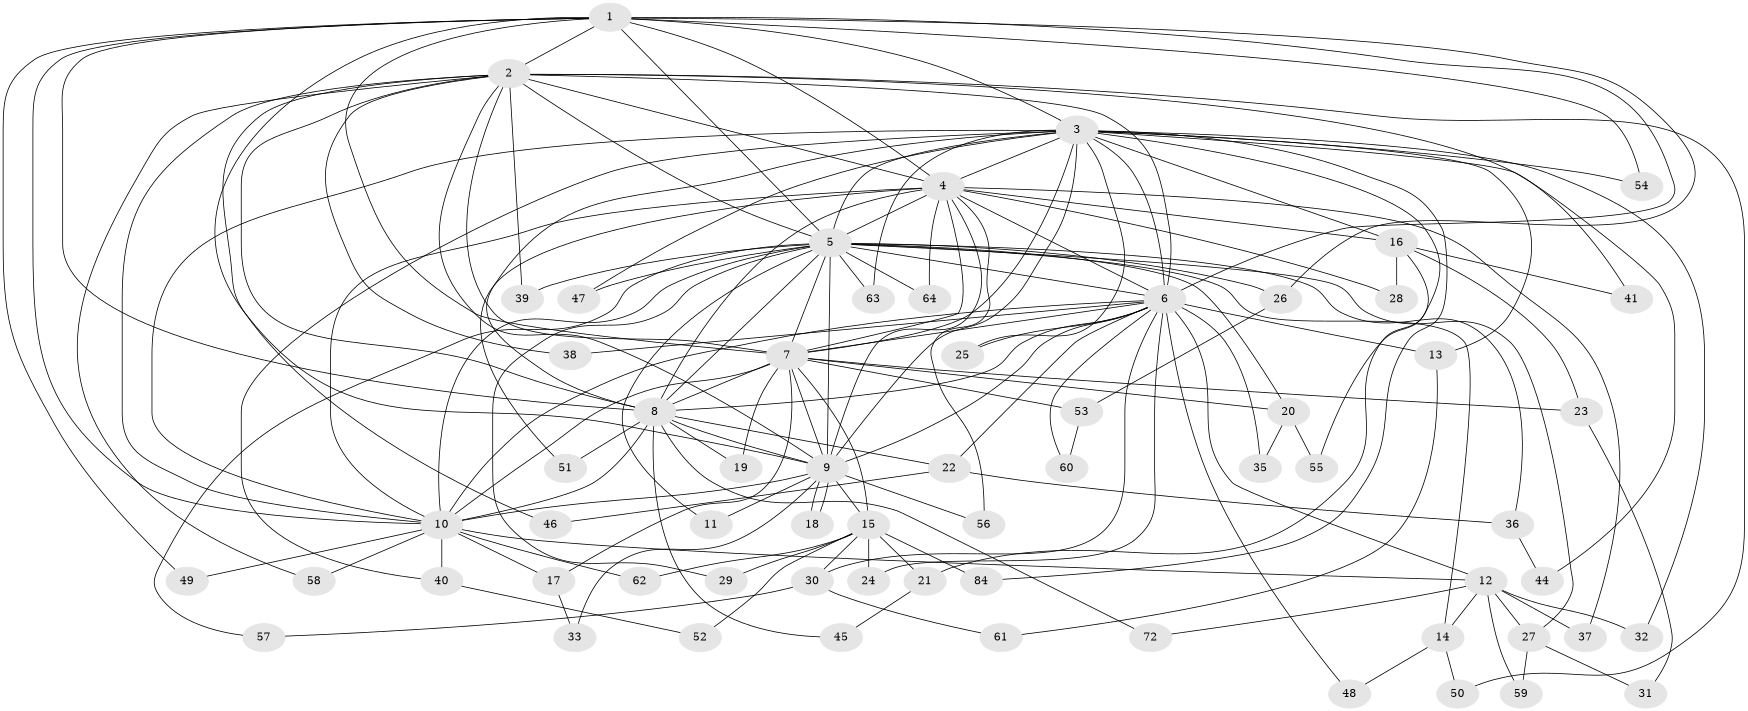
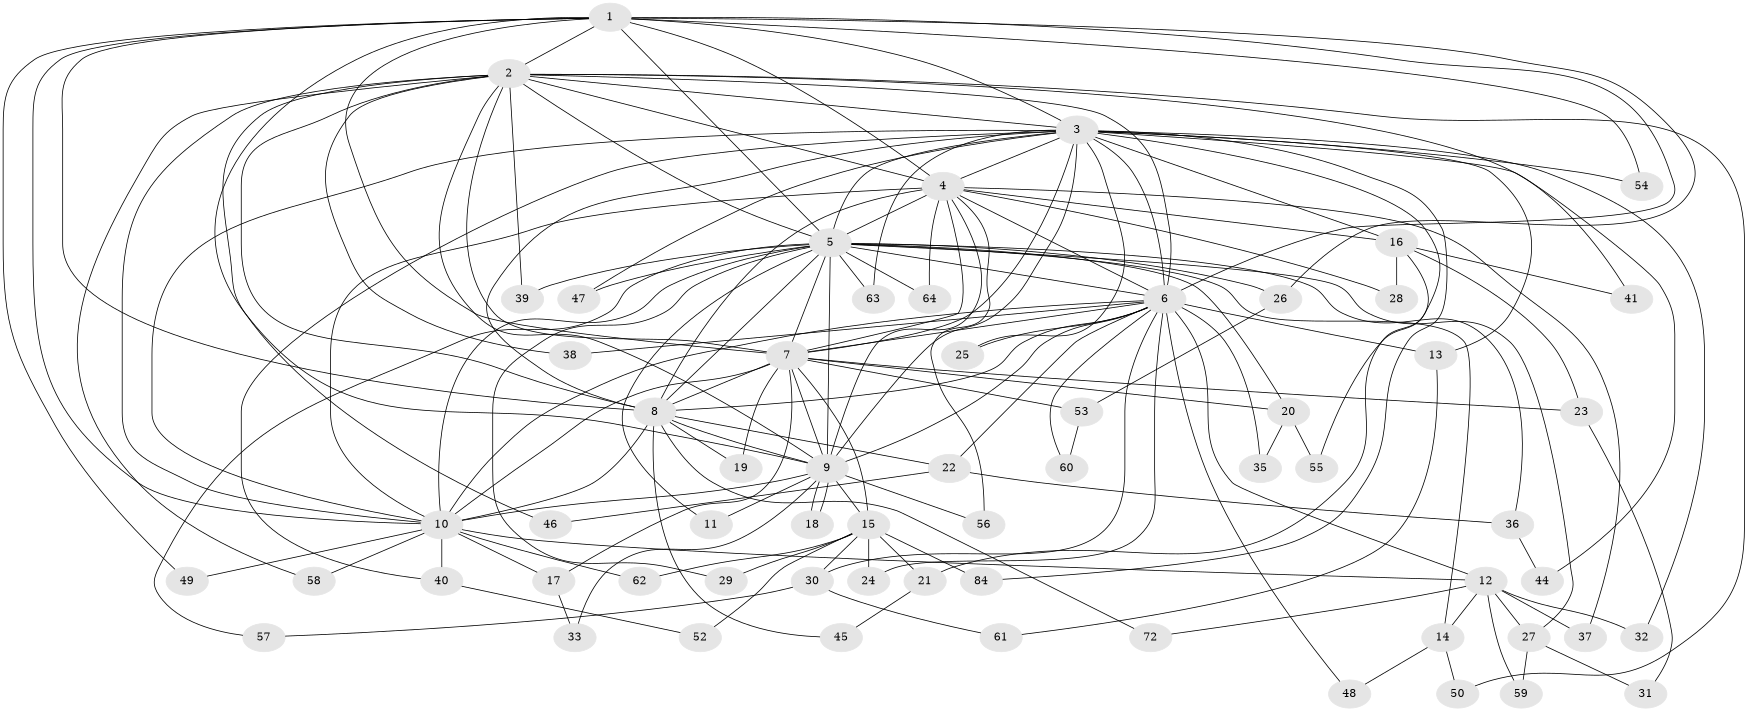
edge "2" -- "3": added
node "51": removed
